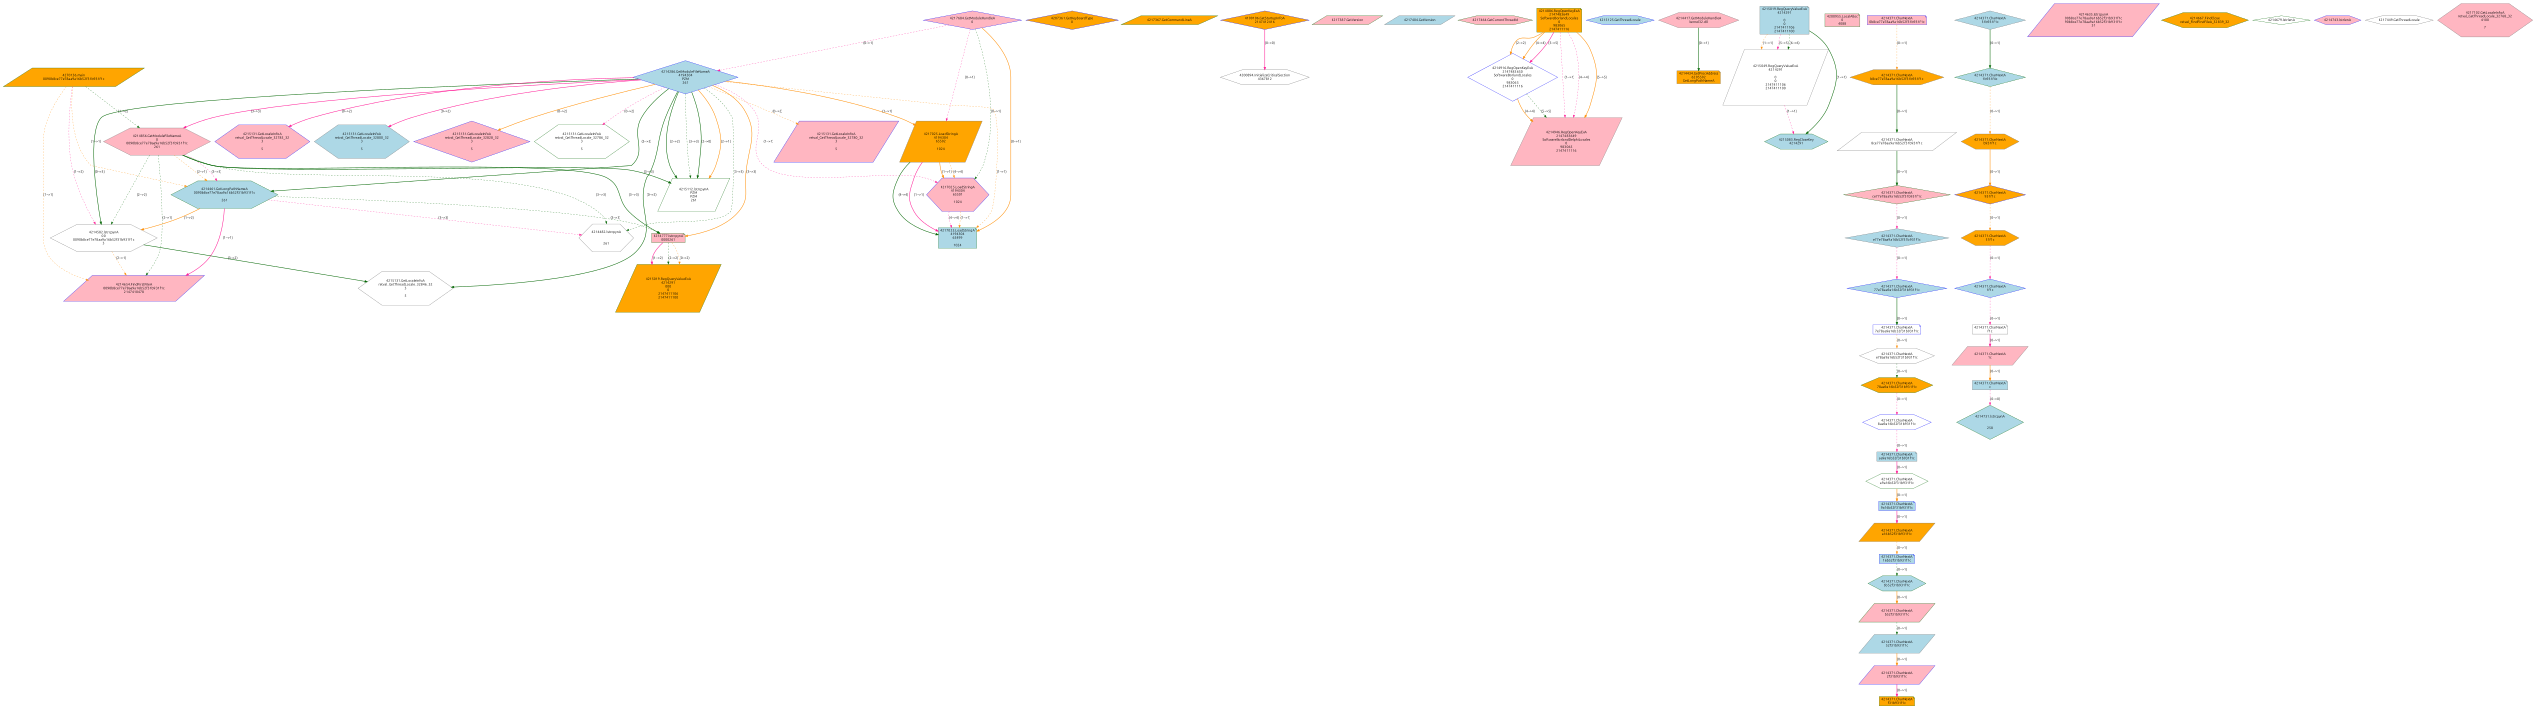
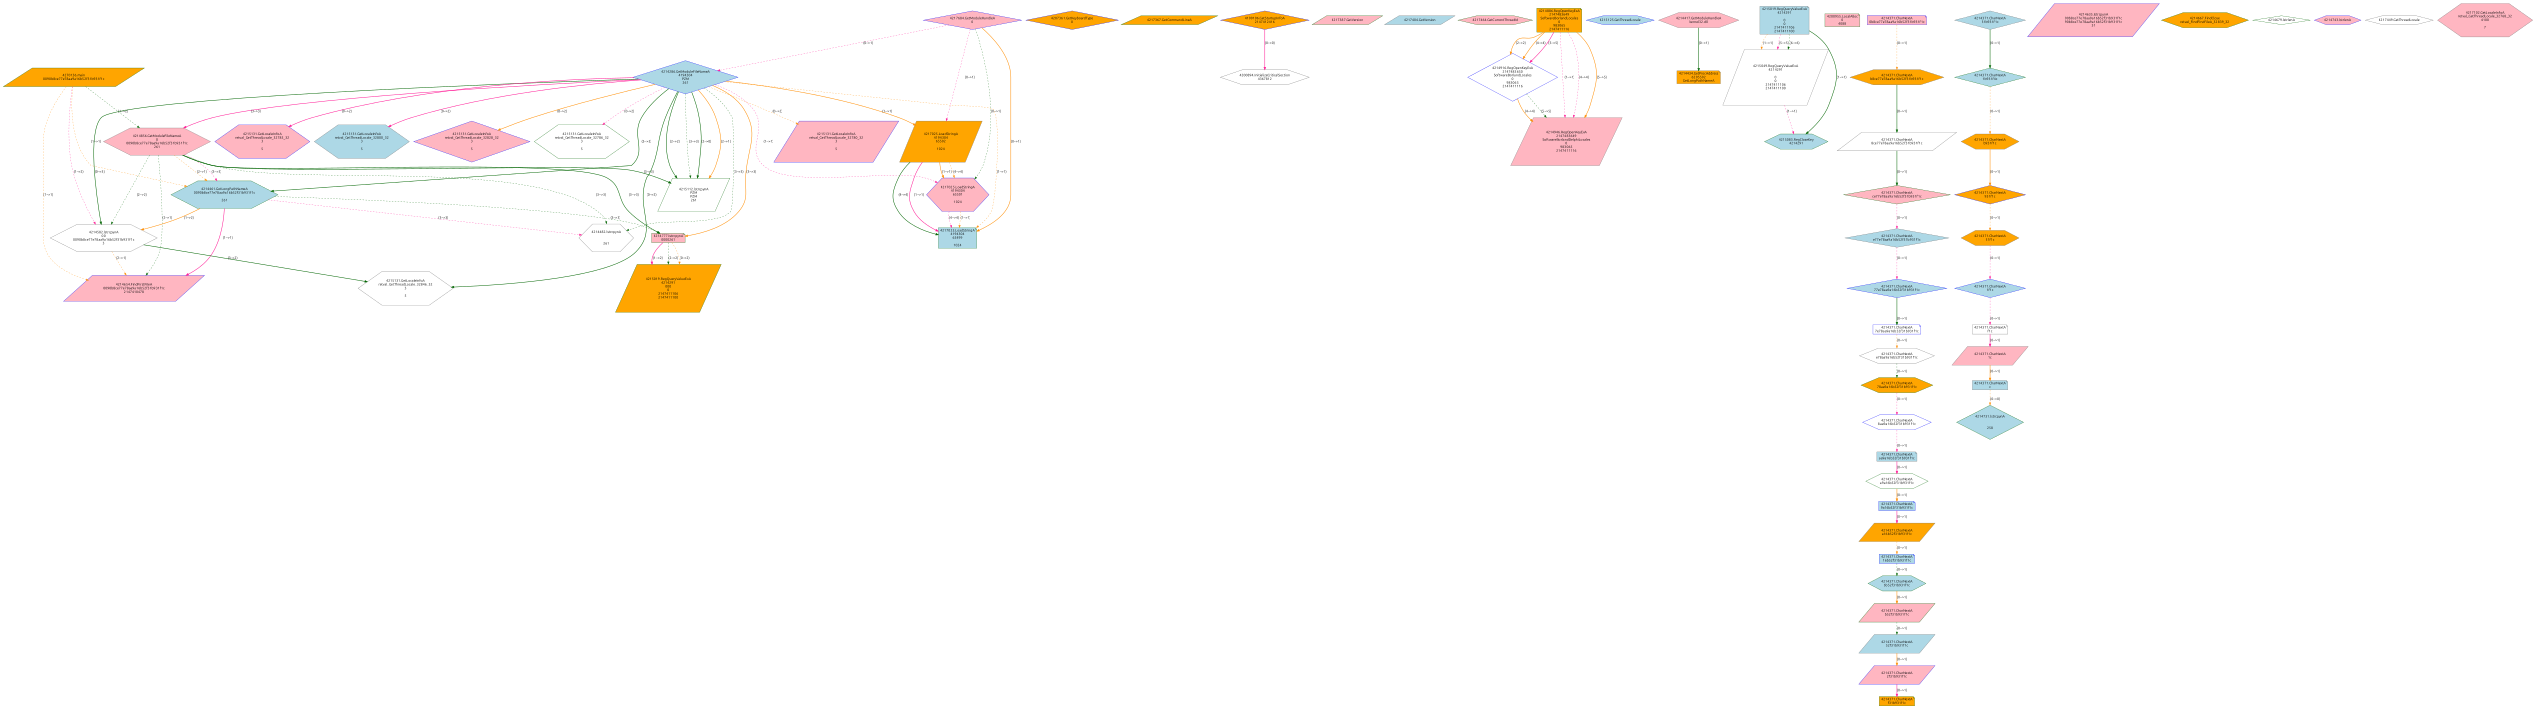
edge "4214371.CharNextA c" -> "4214731.lstrcpynA 258": color deeppink -> darkorange
